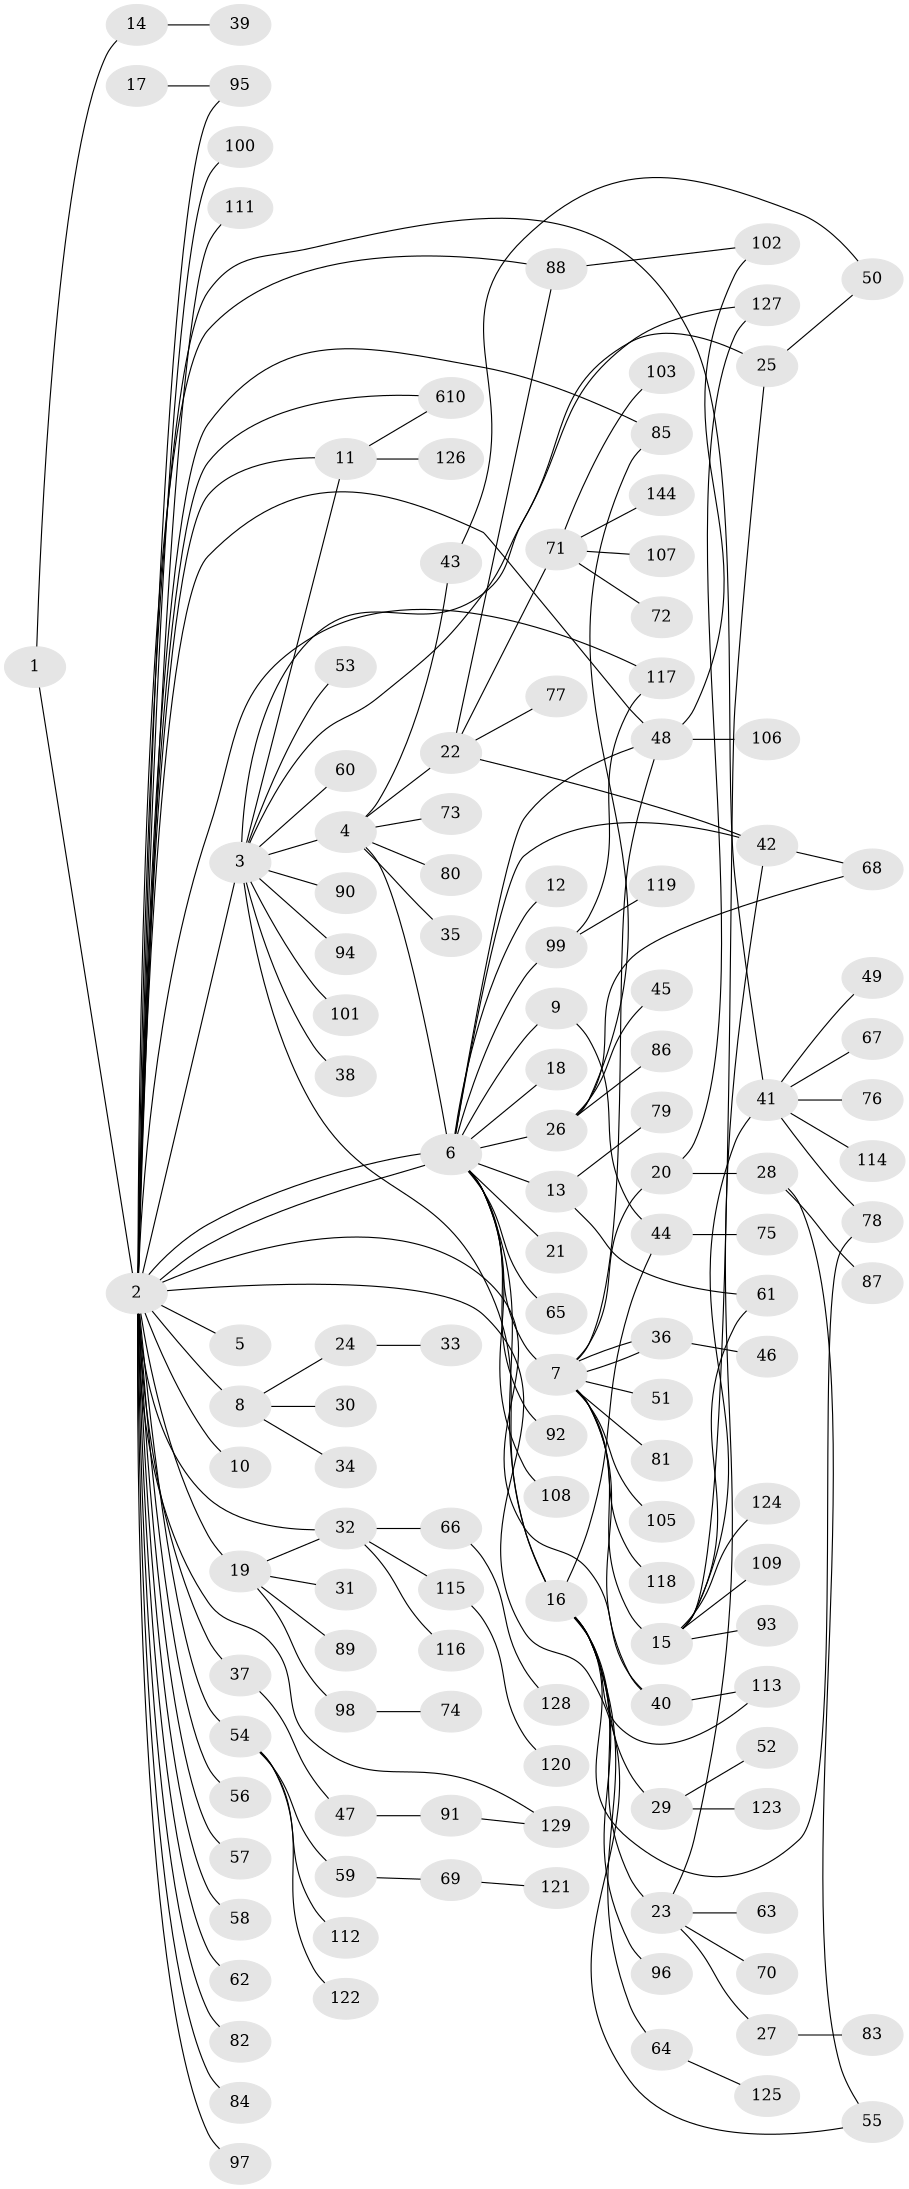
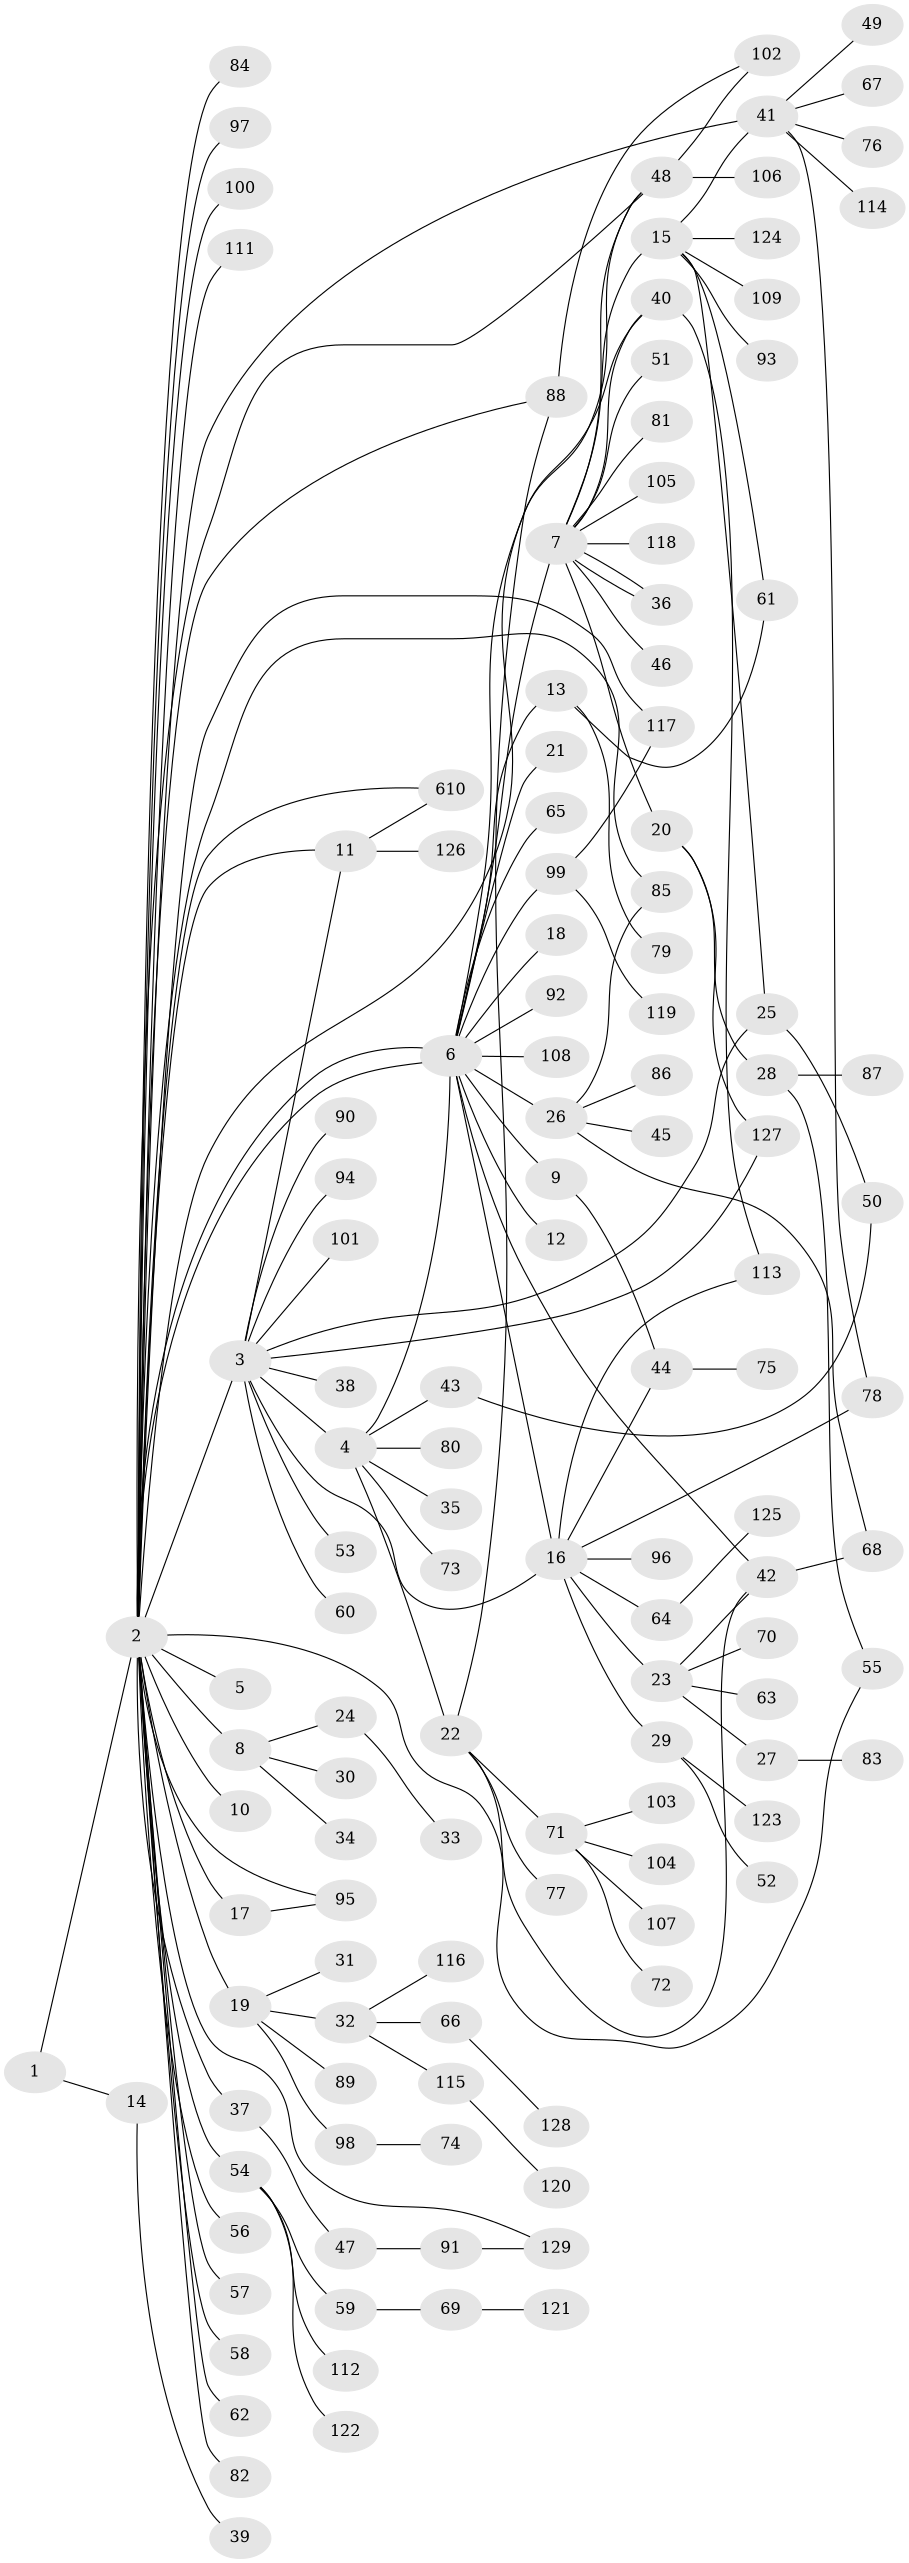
node "144": label "144" -> "104"
edge "36" -- "46": now "7" -- "46"
edge "2" -- "32": now "2" -- "17"
